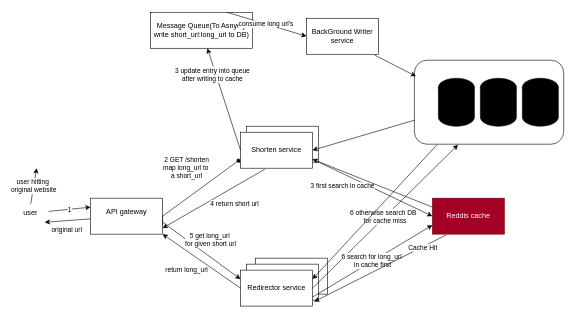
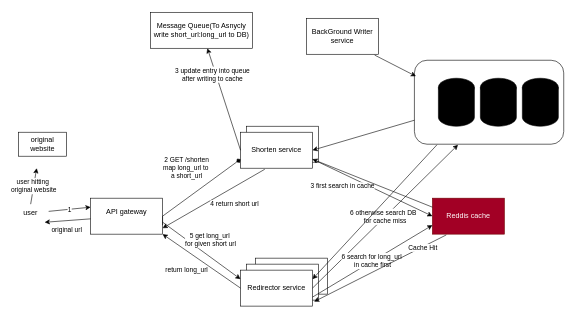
edge "Message Queue(To Asnycly write short_url:long_url to DB)" -> "BackGround Writer service": removed, label "consume long url's"
node "original website": added
